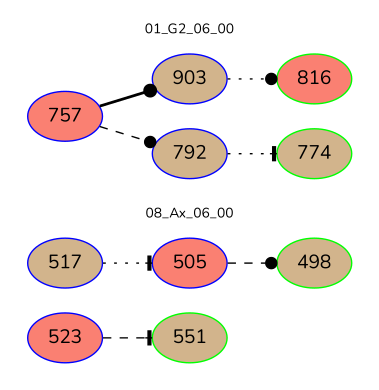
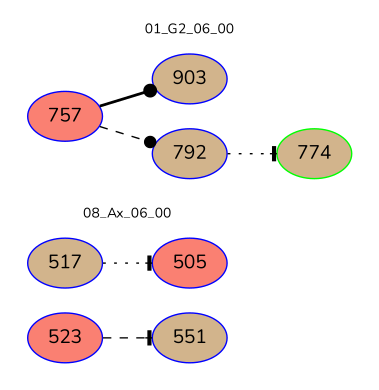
node "816": removed
node "498": removed
node "551": color green -> blue
